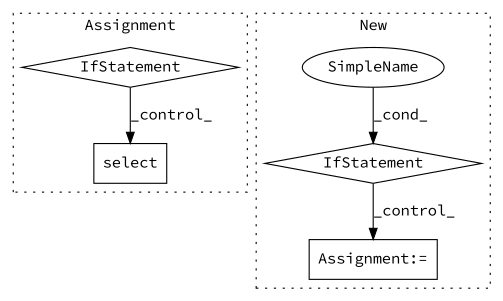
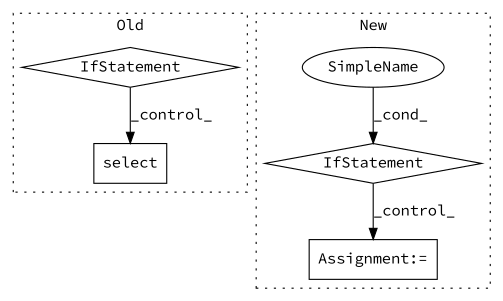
cluster "Assignment": label "Assignment" -> "Old"
